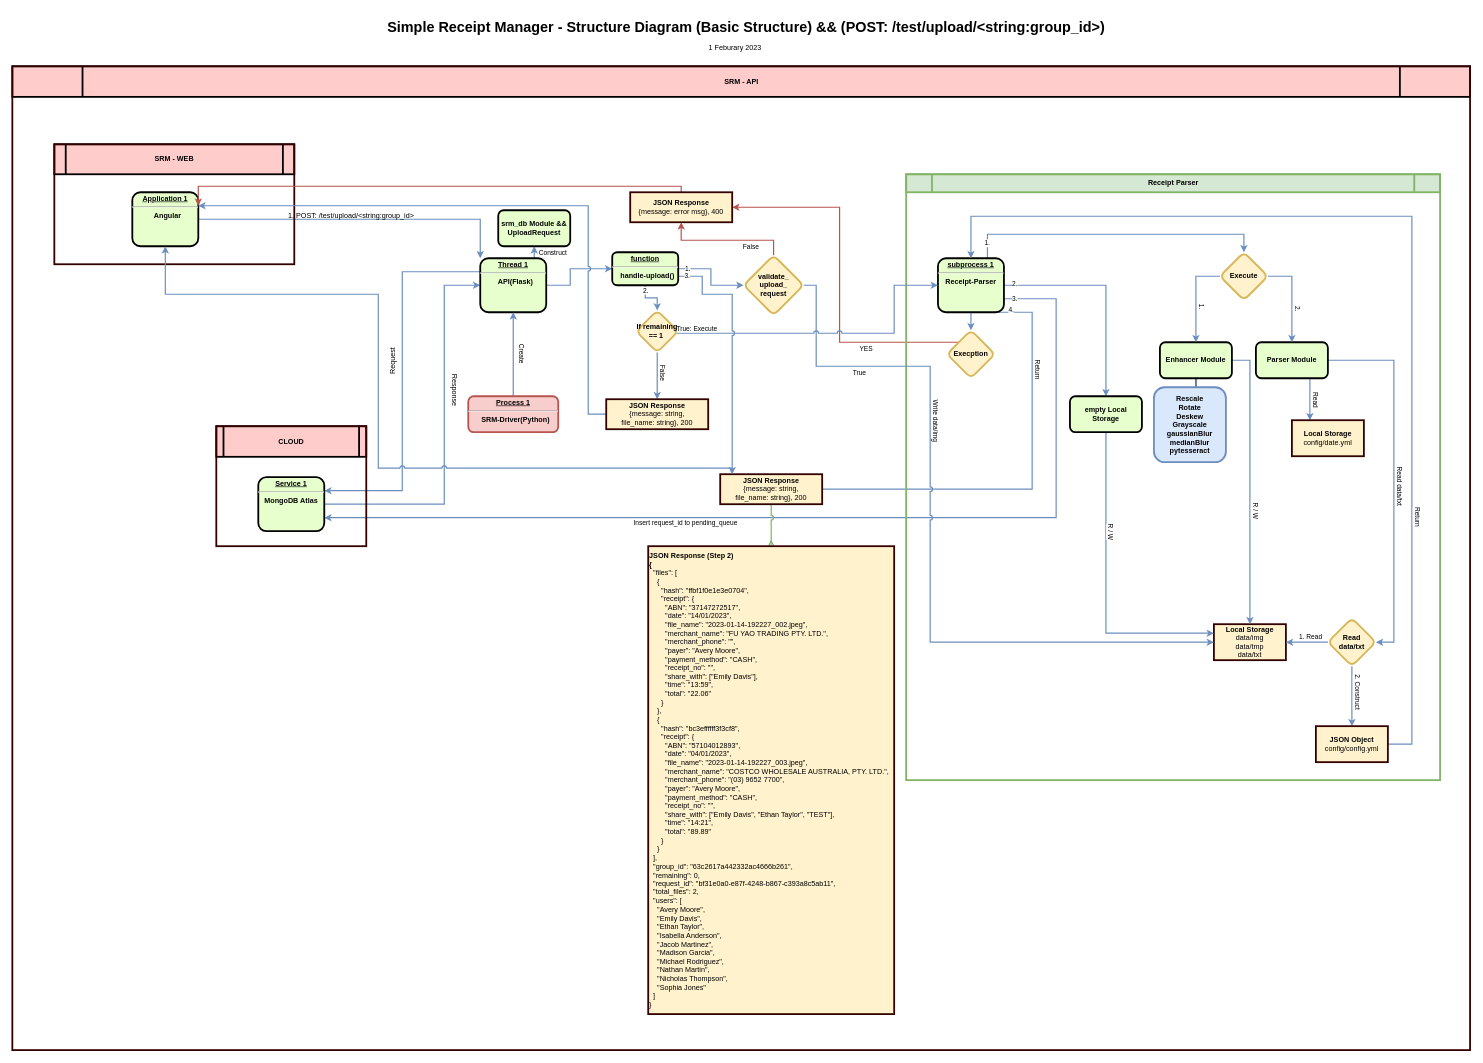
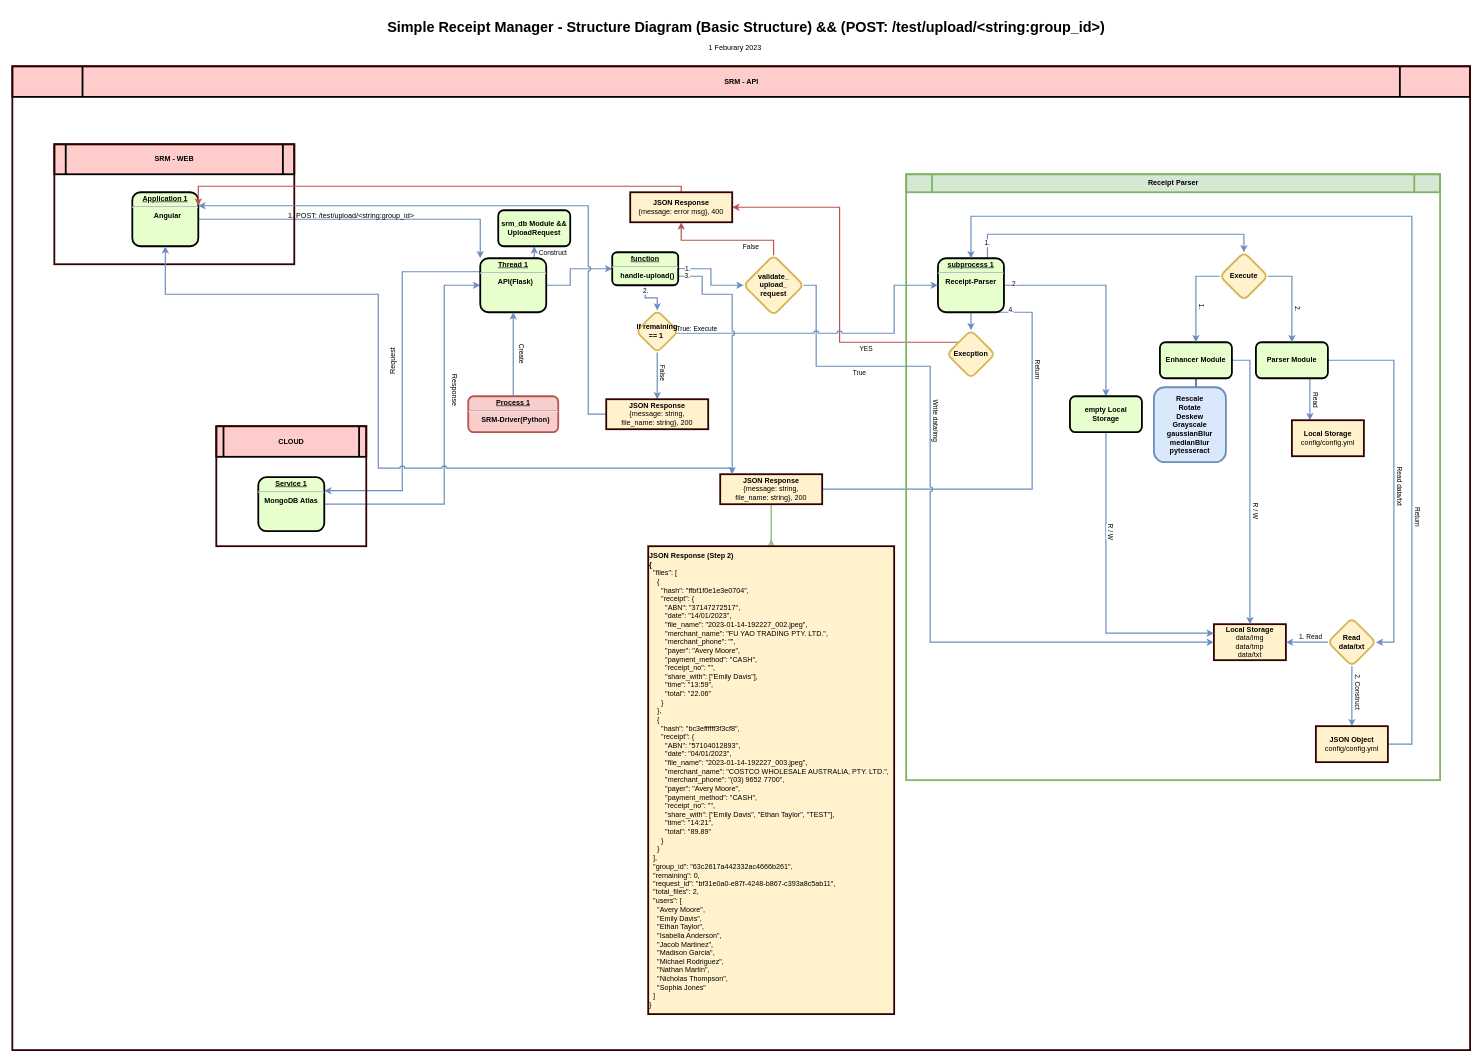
node "Local Storage config/date.yml": label "Local Storage config/date.yml" -> "Local Storage config/config.yml"
edge "subprocess 1 Receipt-Parser" -> "Service 1 MongoDB Atlas": removed, labels "3.", "Insert request_id to pending_queue"
